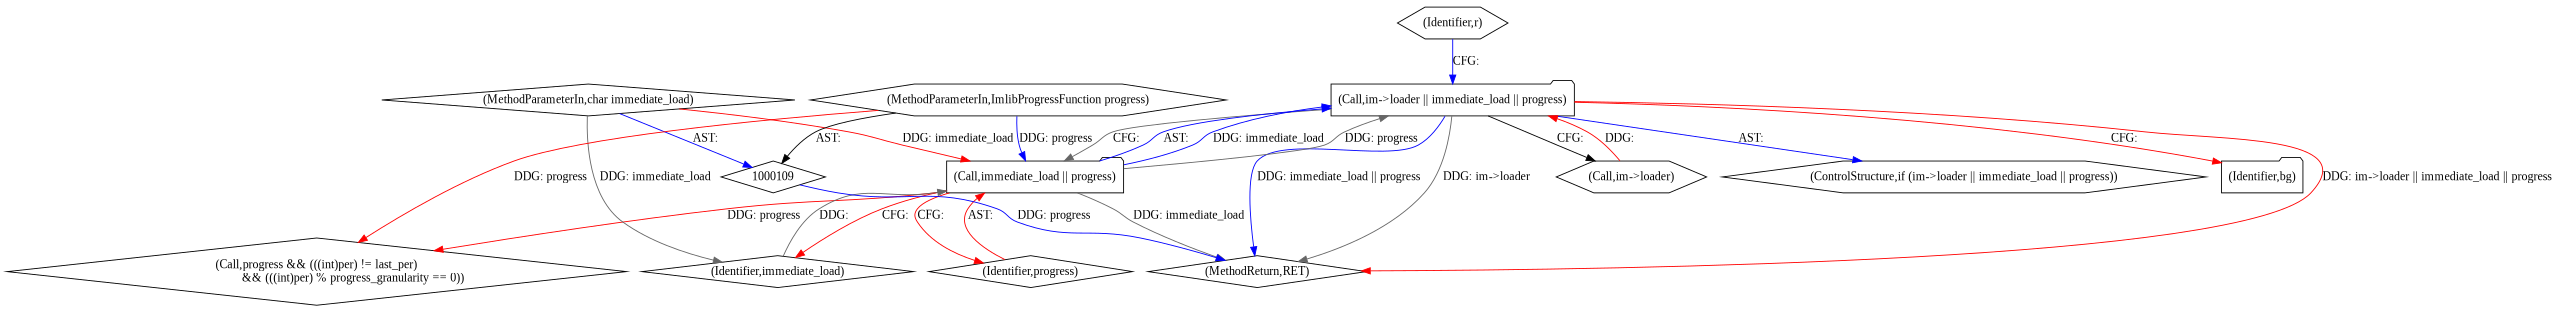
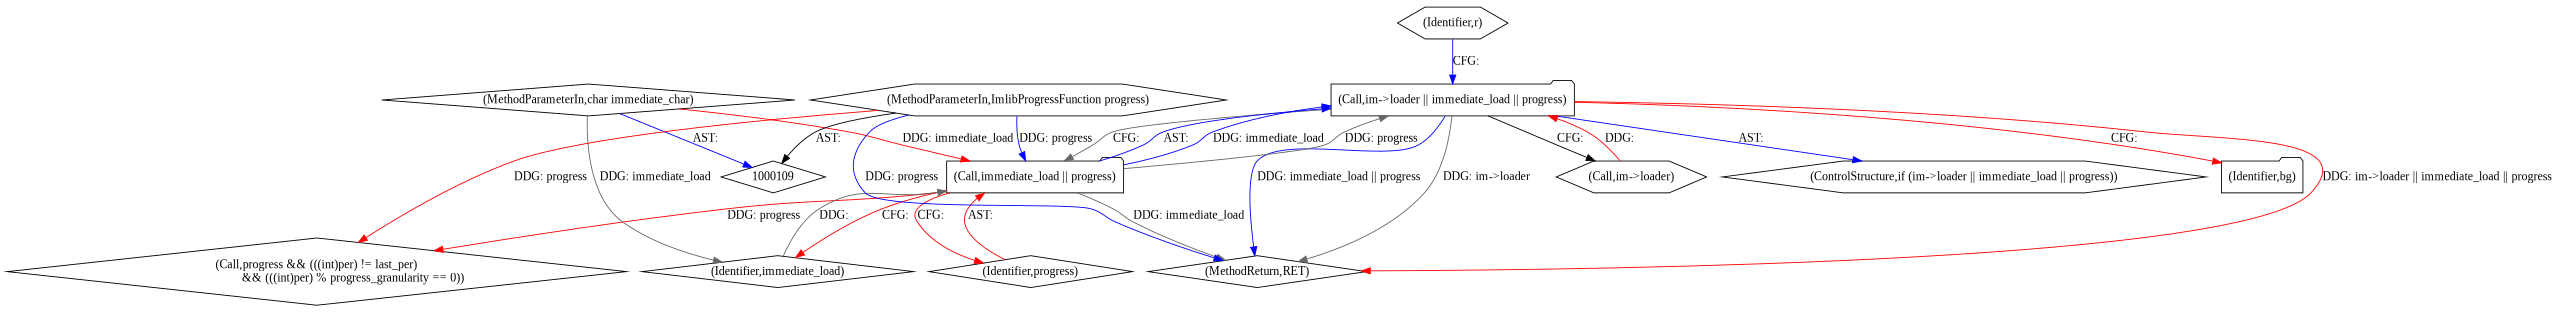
node "(MethodParameterIn,char immediate_load)": label "(MethodParameterIn,char immediate_load)" -> "(MethodParameterIn,char immediate_char)"
edge "1000109" -> "(MethodReturn,RET)": now "(MethodParameterIn,ImlibProgressFunction progress)" -> "(MethodReturn,RET)"
